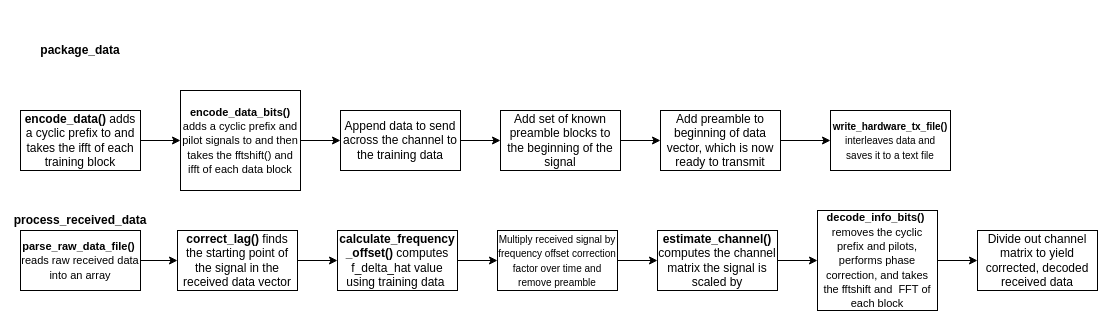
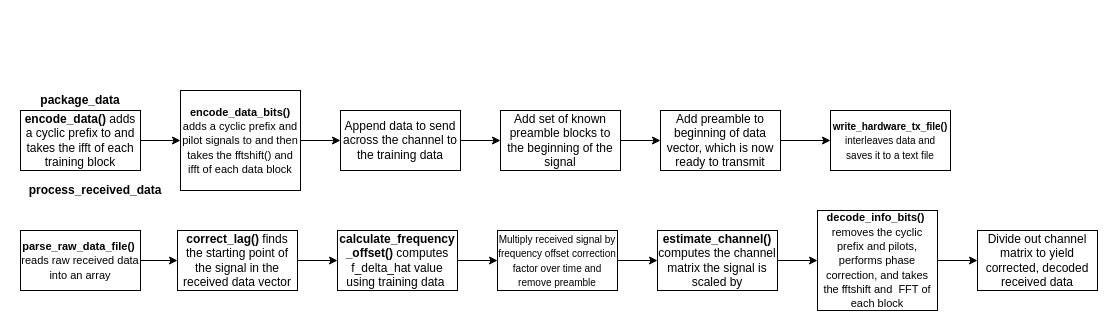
node "package_data": moved (81, 51) -> (81, 101)
node "process_received_data": moved (81, 221) -> (96, 191)
